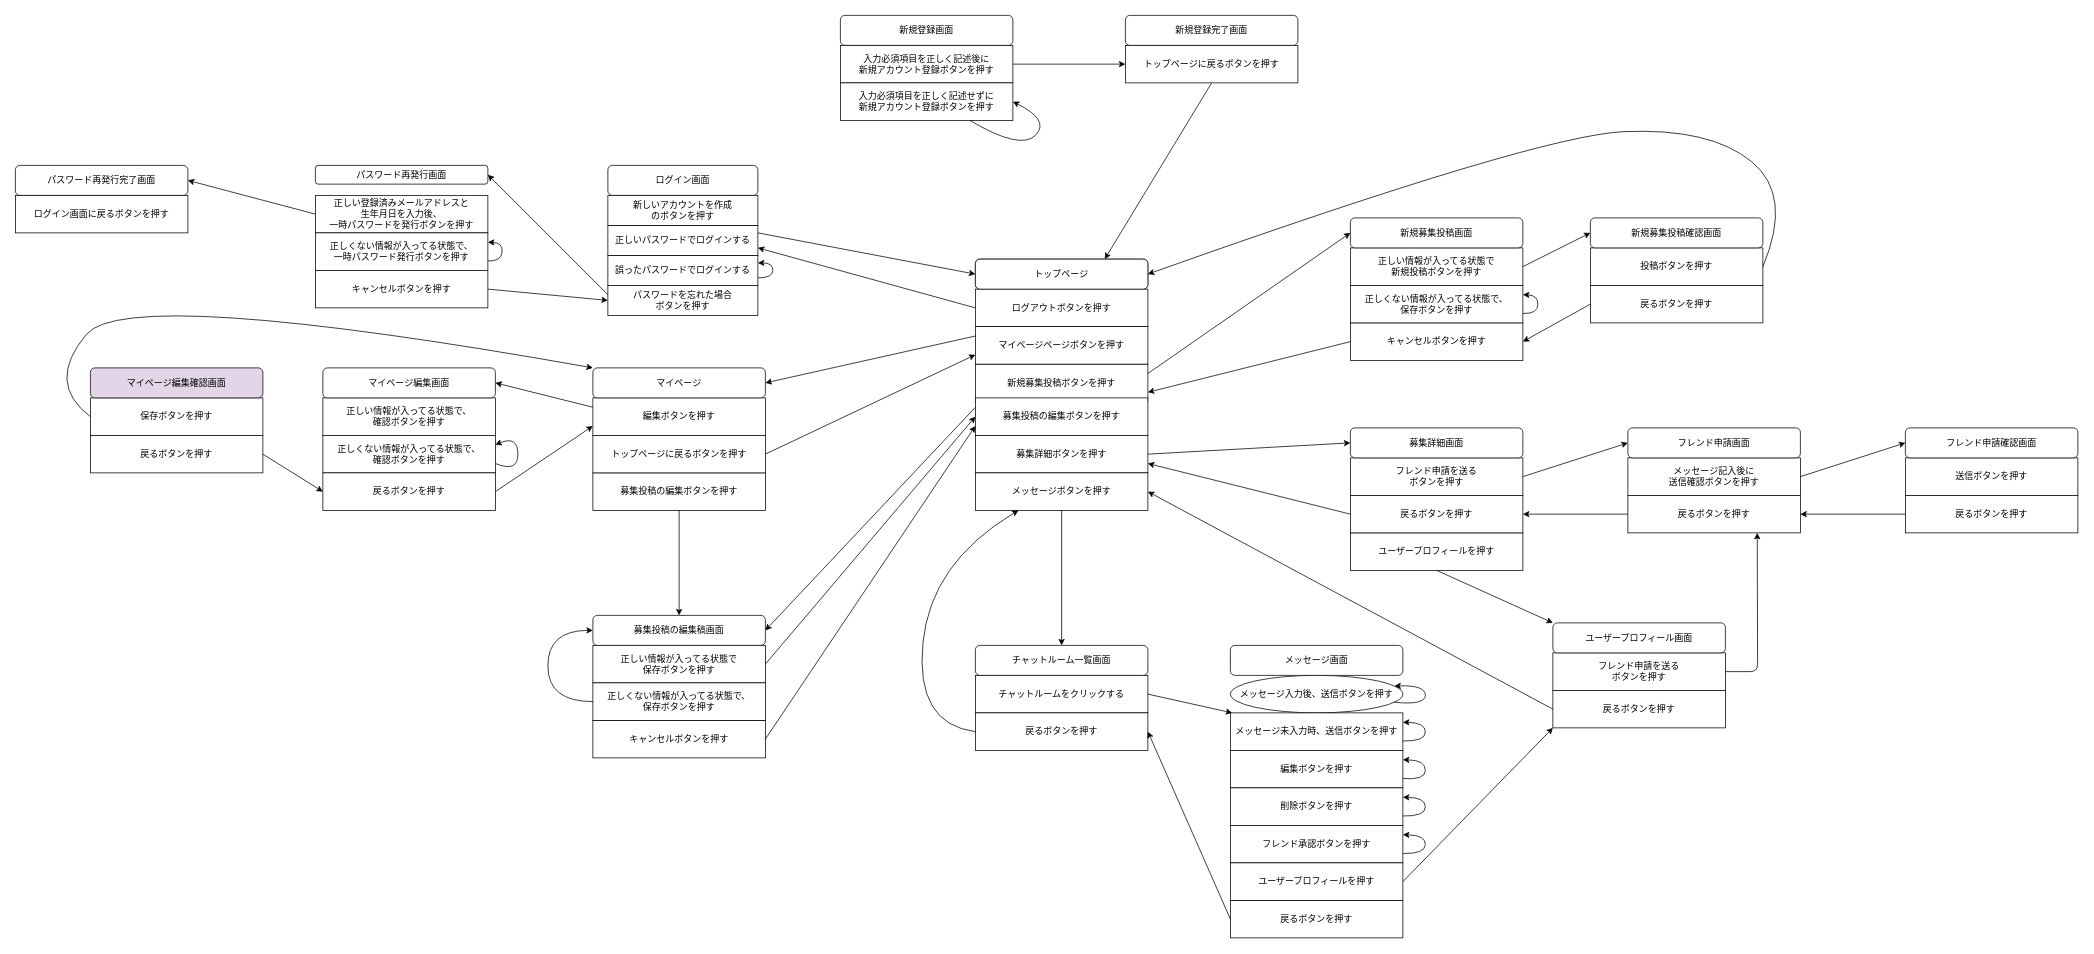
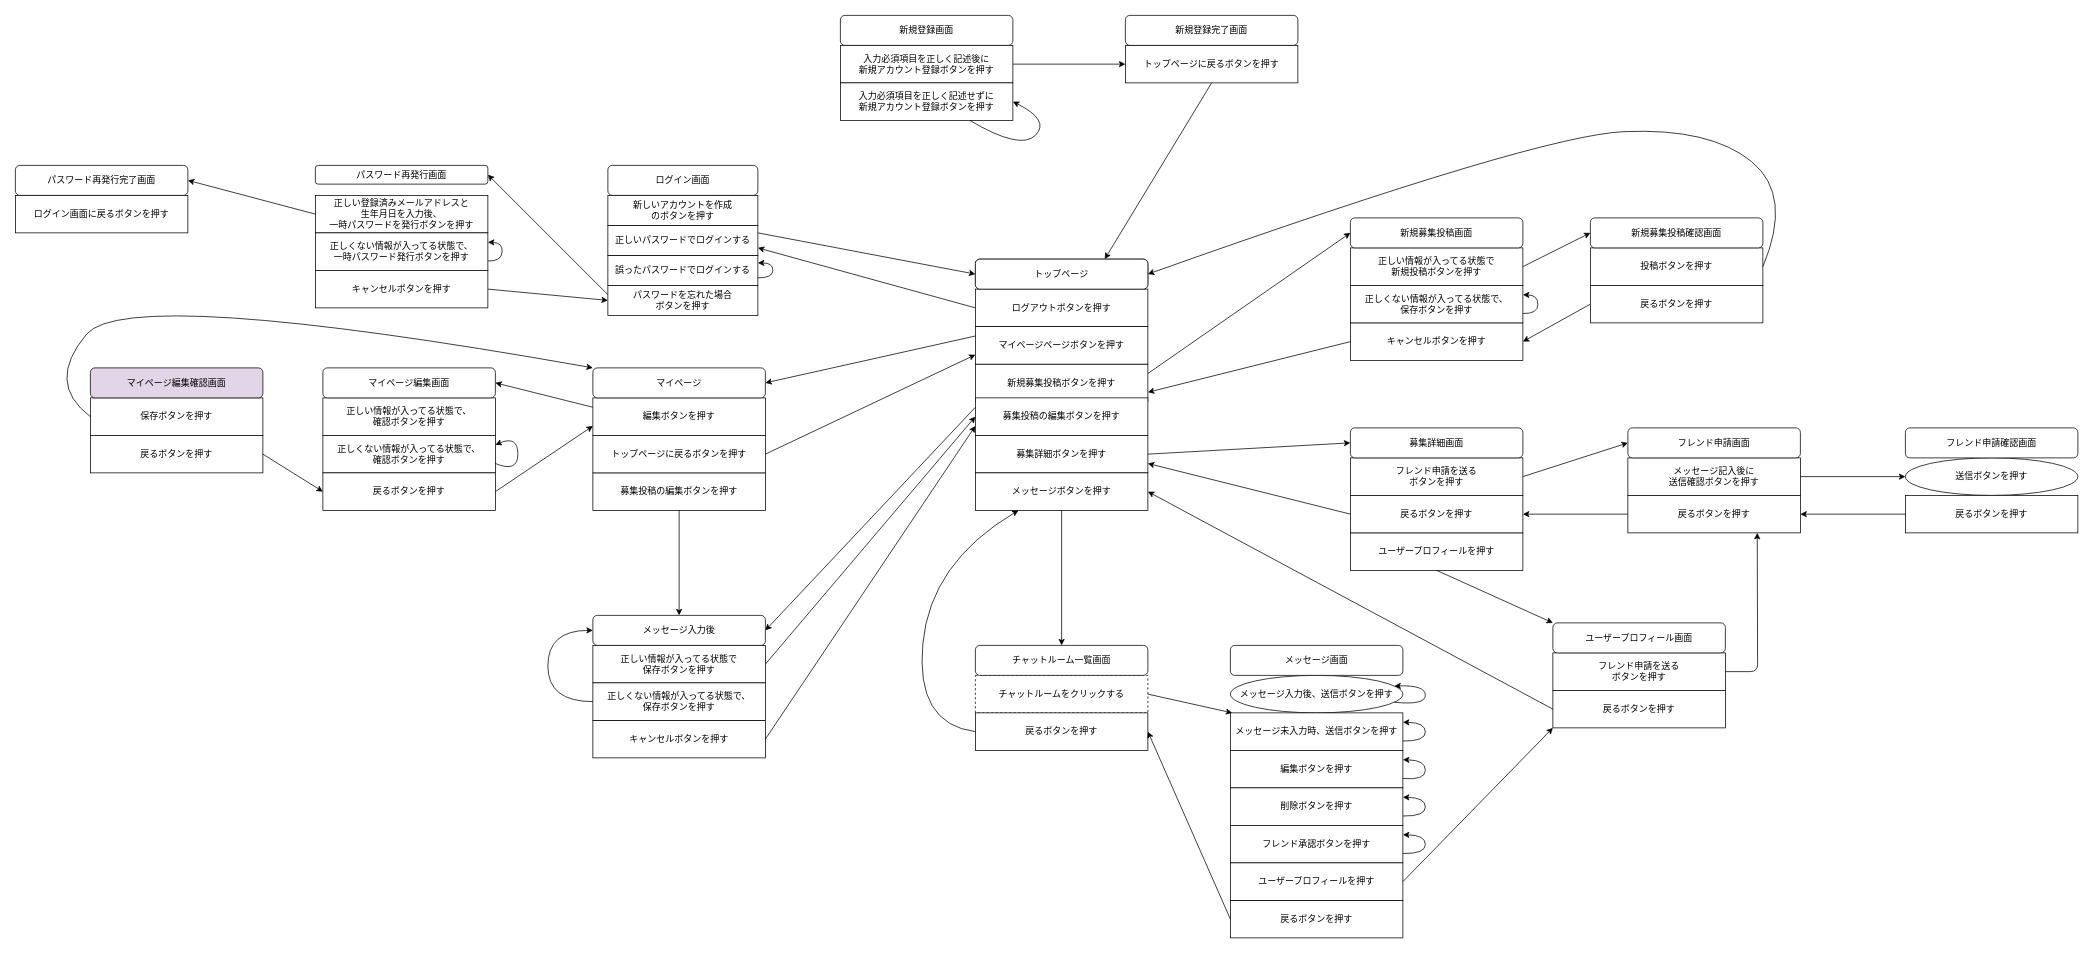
edge "メッセージ記入後に 送信確認ボタンを押す" -> "フレンド申請確認画面": now "メッセージ記入後に 送信確認ボタンを押す" -> "送信ボタンを押す"
node "送信ボタンを押す": shape rectangle -> ellipse
node "募集投稿の編集稿画面": label "募集投稿の編集稿画面" -> "メッセージ入力後"
node "チャットルームをクリックする": style solid -> dashed
